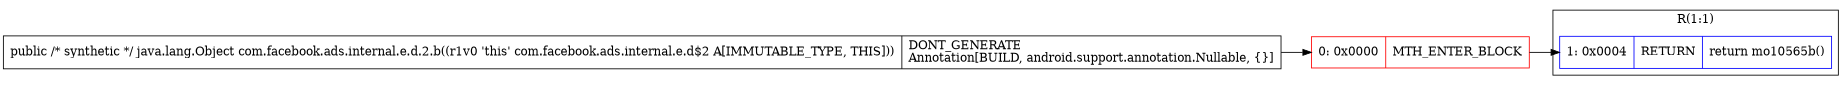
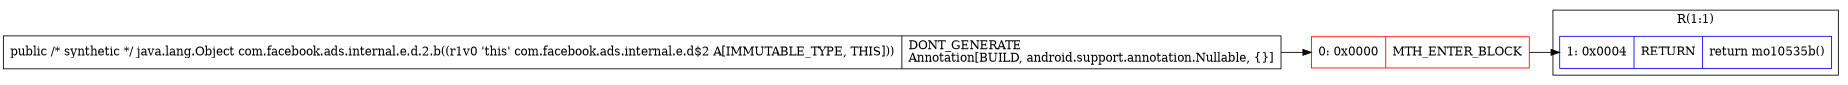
node "1: 0x0004": text "return mo10565b()" -> "return mo10535b()"
